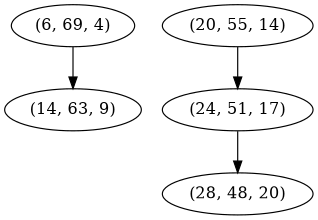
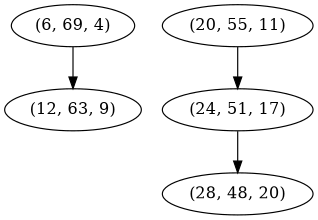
node "(20, 55, 14)": label "(20, 55, 14)" -> "(20, 55, 11)"
node "(14, 63, 9)": label "(14, 63, 9)" -> "(12, 63, 9)"
